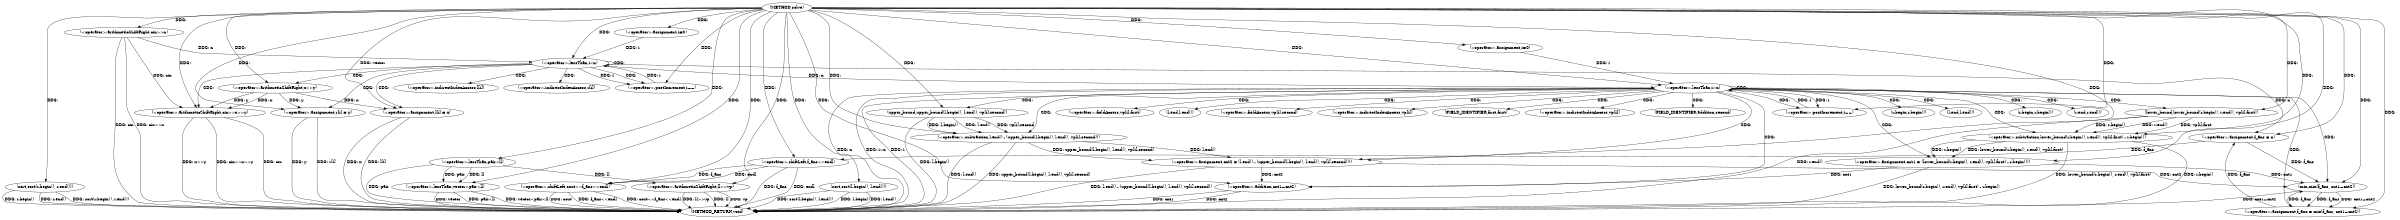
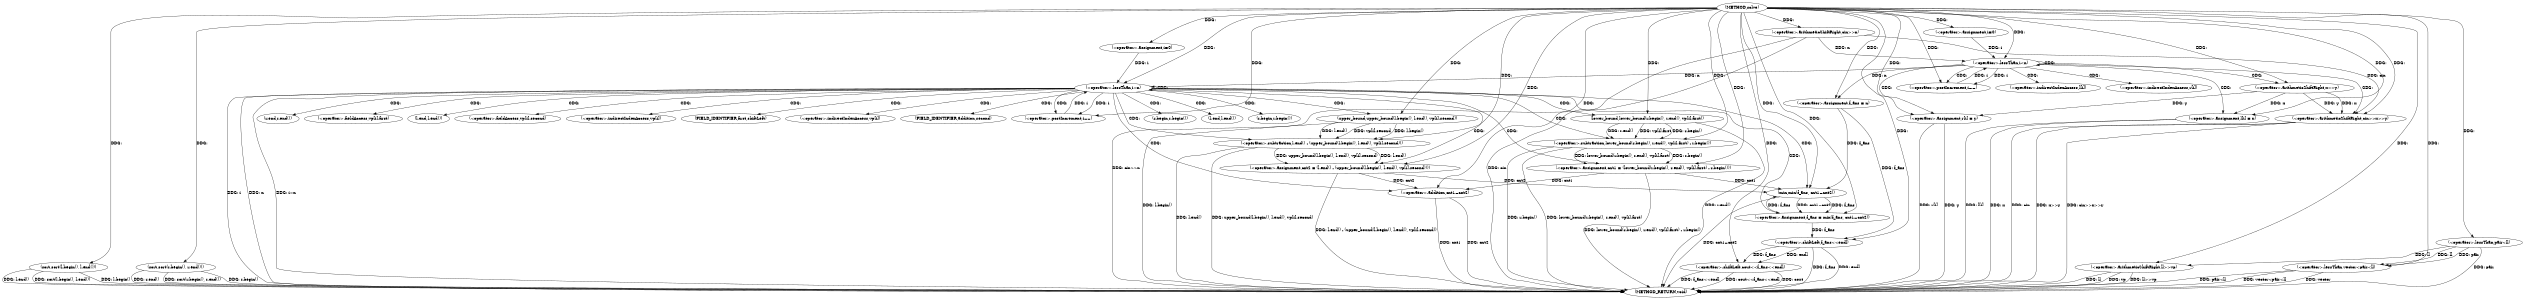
edge "(METHOD,solve)" -> "(<operator>.assignment,l[i] = x)": label "DDG: vector" -> "DDG: "
node "(FIELD_IDENTIFIER,first,first)": label "(FIELD_IDENTIFIER,first,first)" -> "(FIELD_IDENTIFIER,first,shiftLeft)"
edge "(<operator>.assignment,f_ans = min(f_ans, cnt1+cnt2))" -> "(<operator>.assignment,f_ans = n)": now "(<operator>.assignment,f_ans = min(f_ans, cnt1+cnt2))" -> "(<operator>.shiftLeft,f_ans<<endl)"
